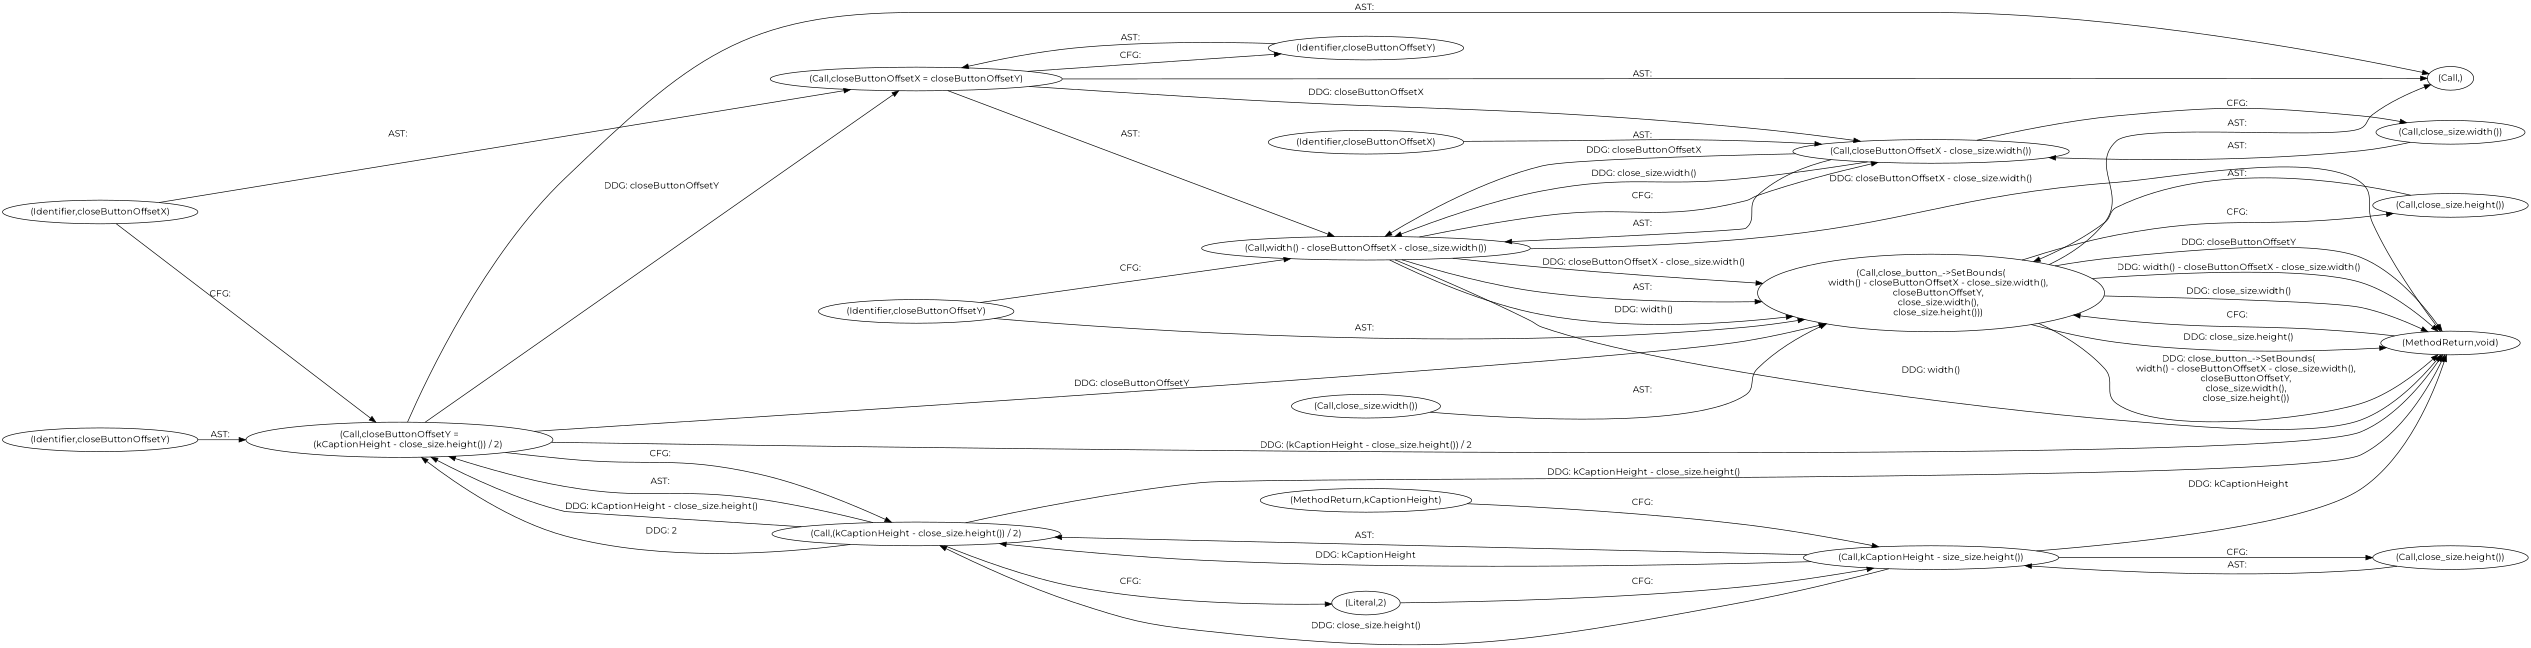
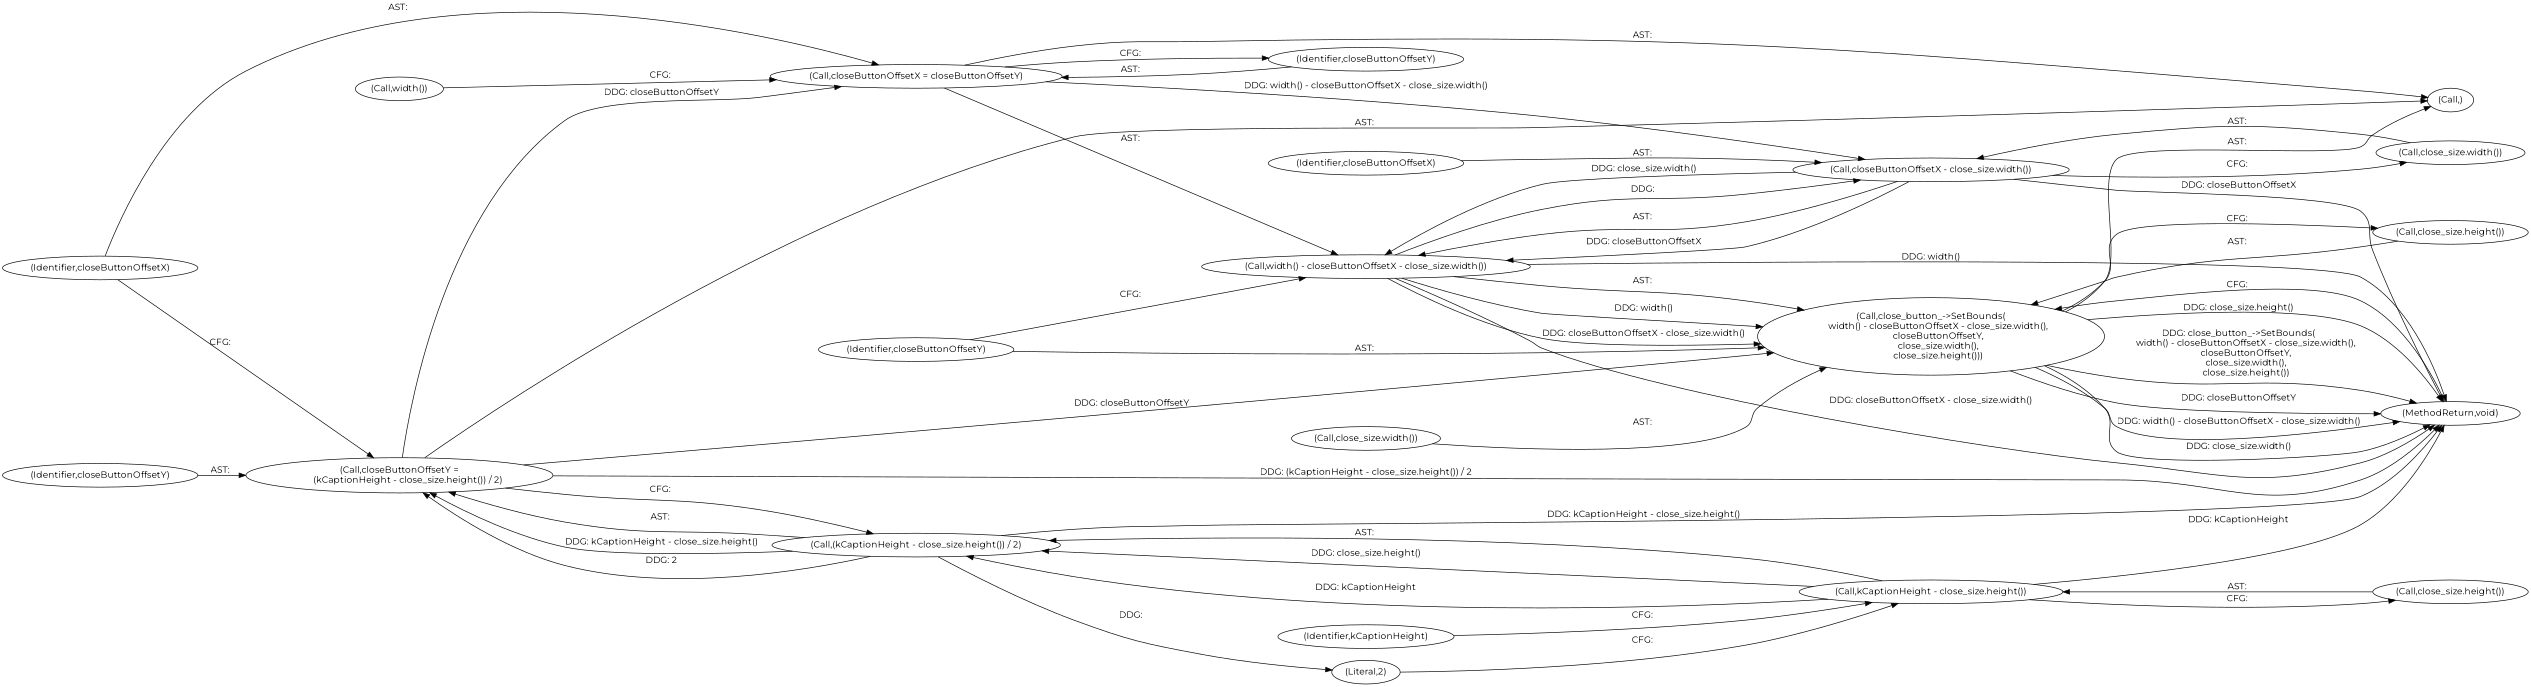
node "(Call,width())": added
edge "(Call,closeButtonOffsetX = closeButtonOffsetY)" -> "(Call,closeButtonOffsetX - close_size.width())": label "DDG: closeButtonOffsetX" -> "DDG: width() - closeButtonOffsetX - close_size.width()"
edge "(Call,width() - closeButtonOffsetX - close_size.width())" -> "(Call,closeButtonOffsetX - close_size.width())": label "CFG: " -> "DDG: "
edge "(Call,closeButtonOffsetX - close_size.width())" -> "(MethodReturn,void)": added, label "DDG: closeButtonOffsetX"
node "(MethodReturn,kCaptionHeight)": label "(MethodReturn,kCaptionHeight)" -> "(Identifier,kCaptionHeight)"
node "(Call,kCaptionHeight - size_size.height())": label "(Call,kCaptionHeight - size_size.height())" -> "(Call,kCaptionHeight - close_size.height())"
edge "(Call,(kCaptionHeight - close_size.height()) / 2)" -> "(Literal,2)": label "CFG: " -> "DDG: "
